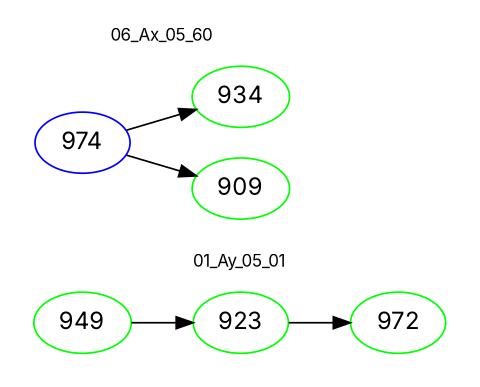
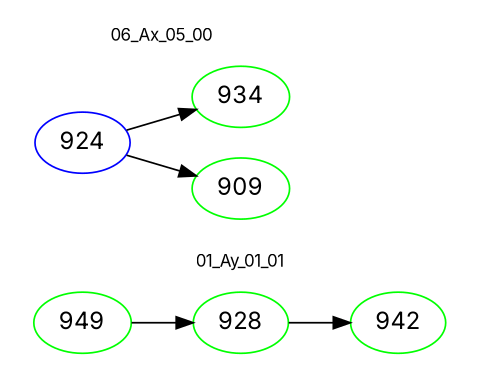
cluster "06_Ax_05_60": label "06_Ax_05_60" -> "06_Ax_05_00"
node "974": label "974" -> "924"
cluster "01_Ay_05_01": label "01_Ay_05_01" -> "01_Ay_01_01"
node "923": label "923" -> "928"
node "972": label "972" -> "942"
